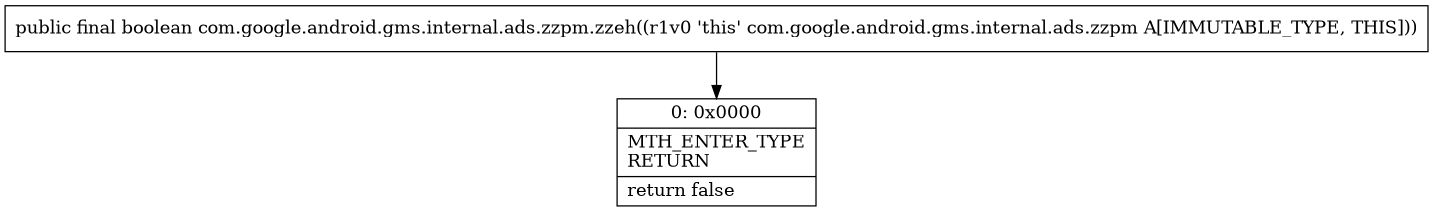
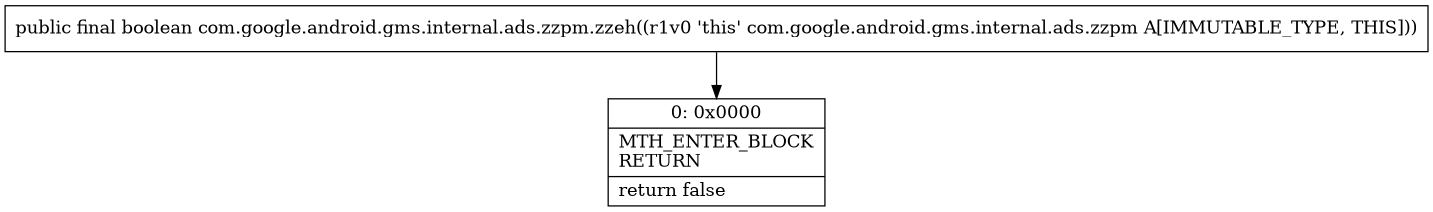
node "0: 0x0000": text "MTH_ENTER_TYPE" -> "MTH_ENTER_BLOCK"
